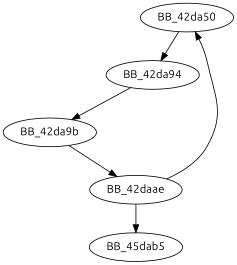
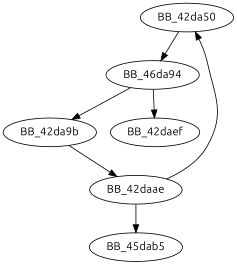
node "BB_42da94": label "BB_42da94" -> "BB_46da94"
node "BB_42daef": added
